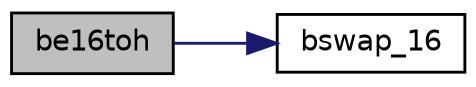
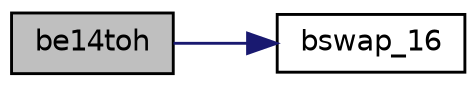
node "be16toh": label "be16toh" -> "be14toh"
